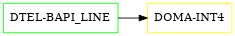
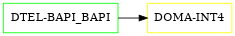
node "DTEL-BAPI_LINE": label "DTEL-BAPI_LINE" -> "DTEL-BAPI_BAPI"
